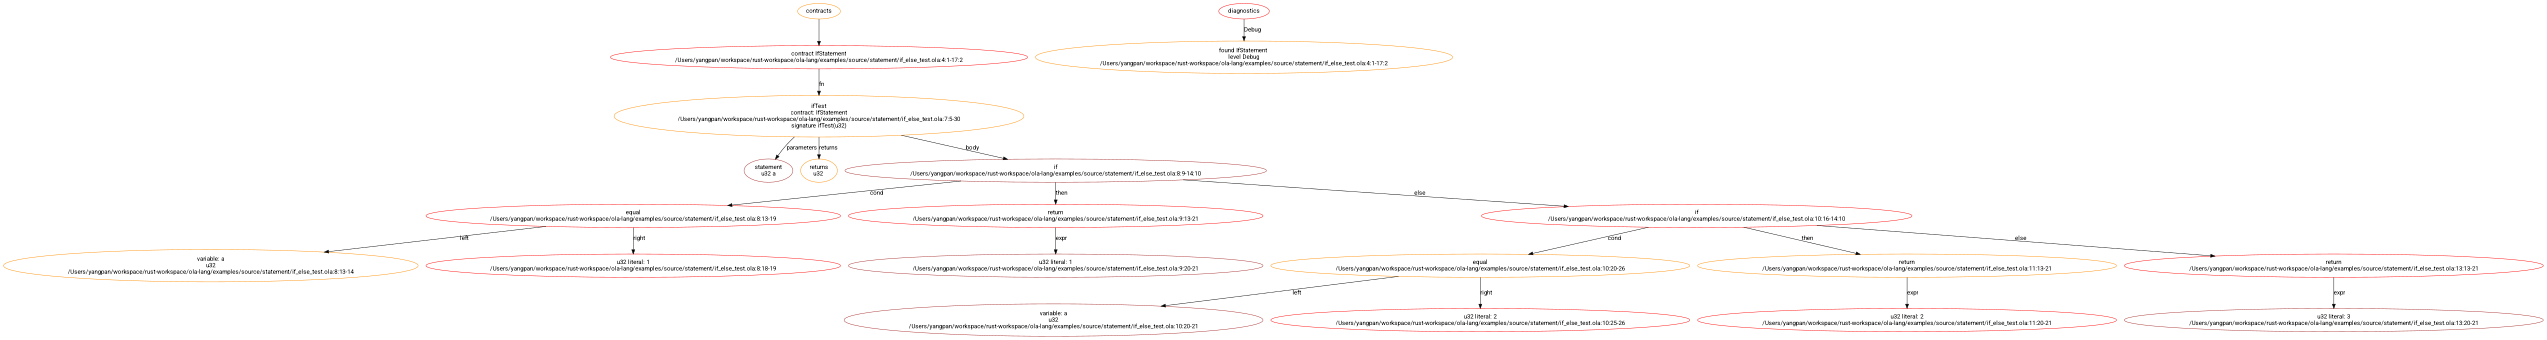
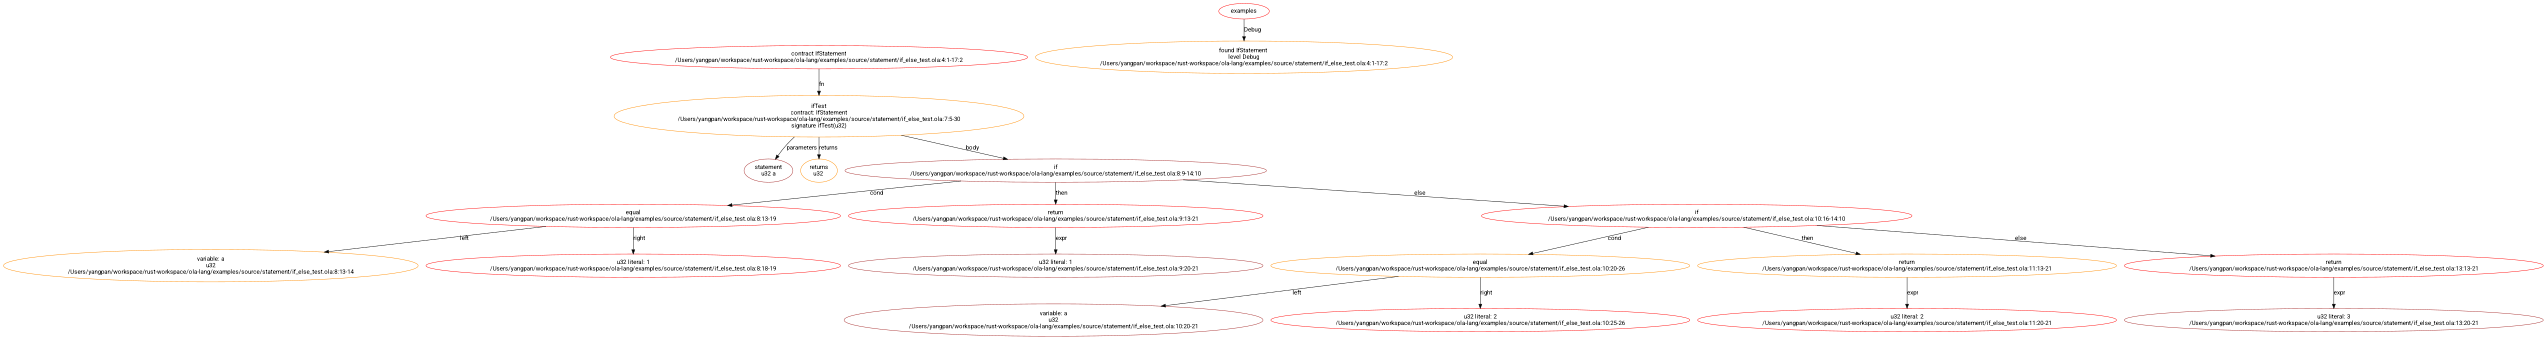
node "contracts": removed
node "diagnostics": label "diagnostics" -> "examples"
